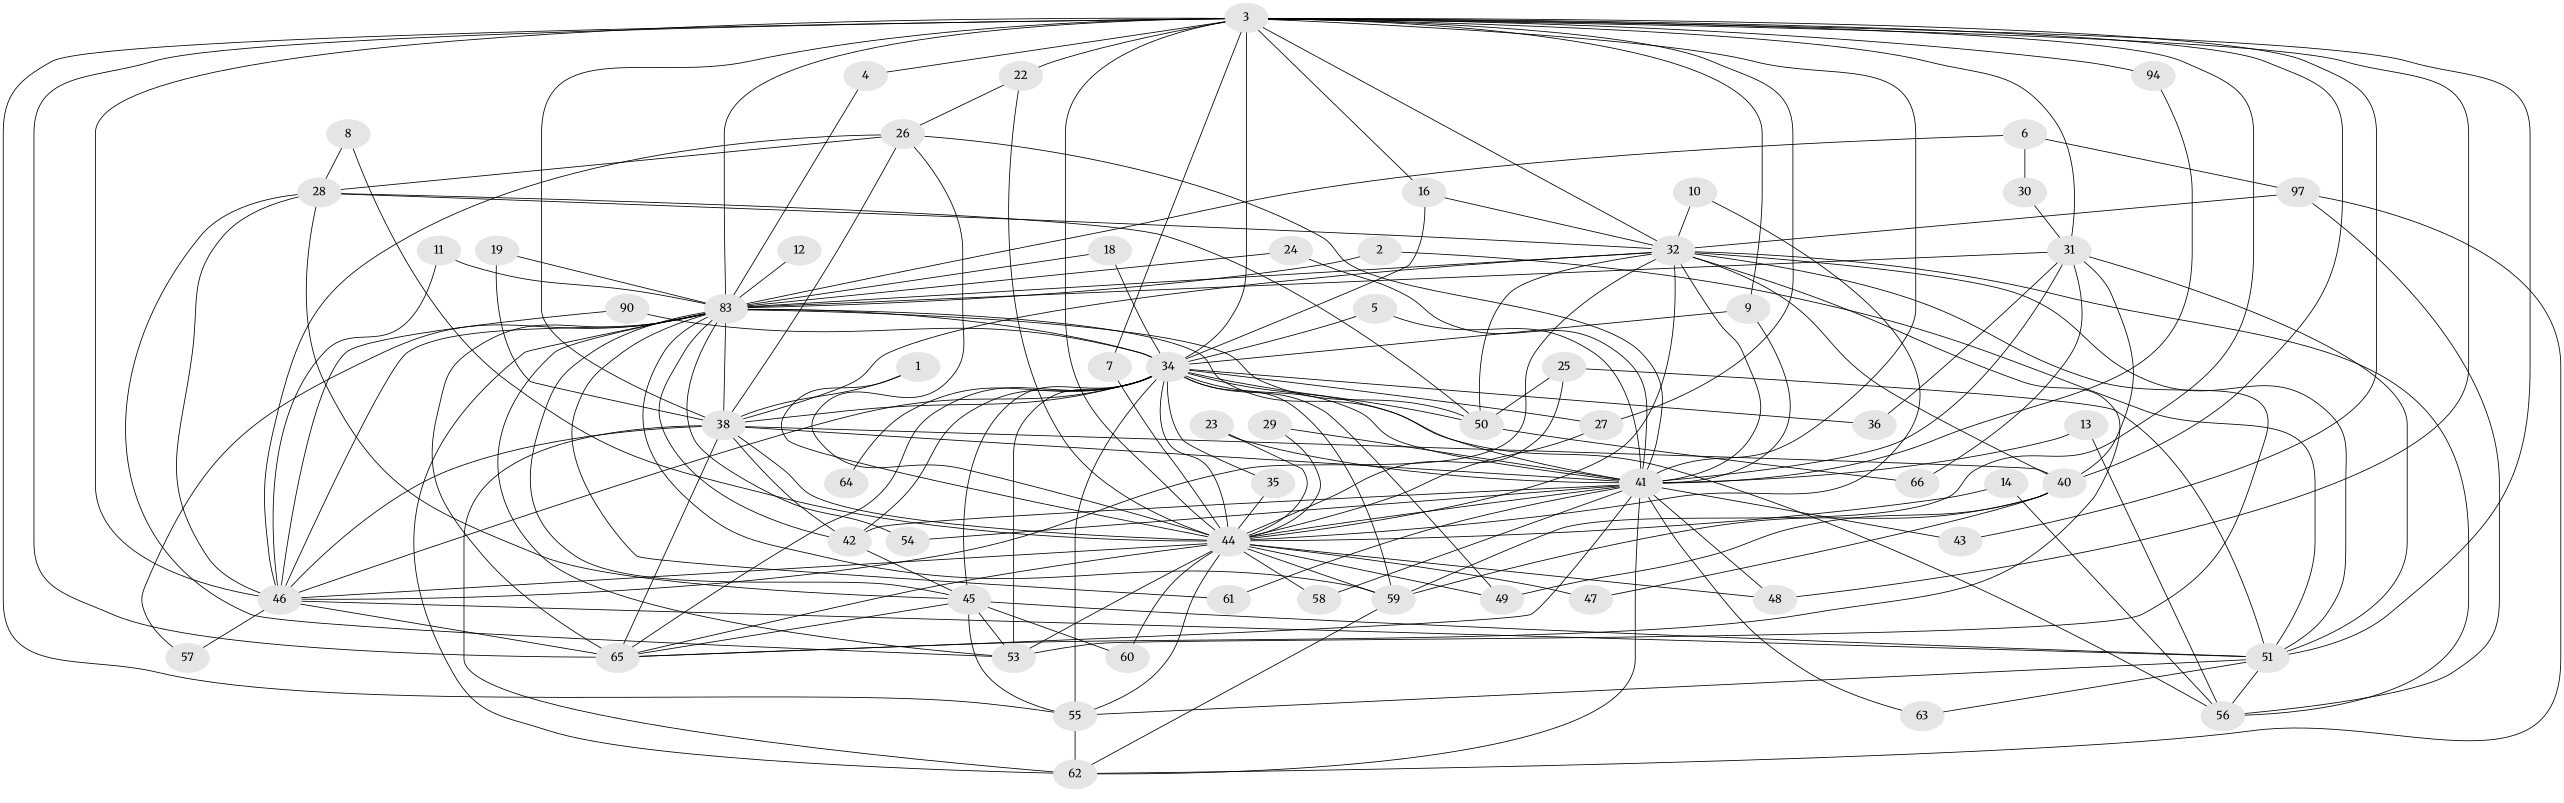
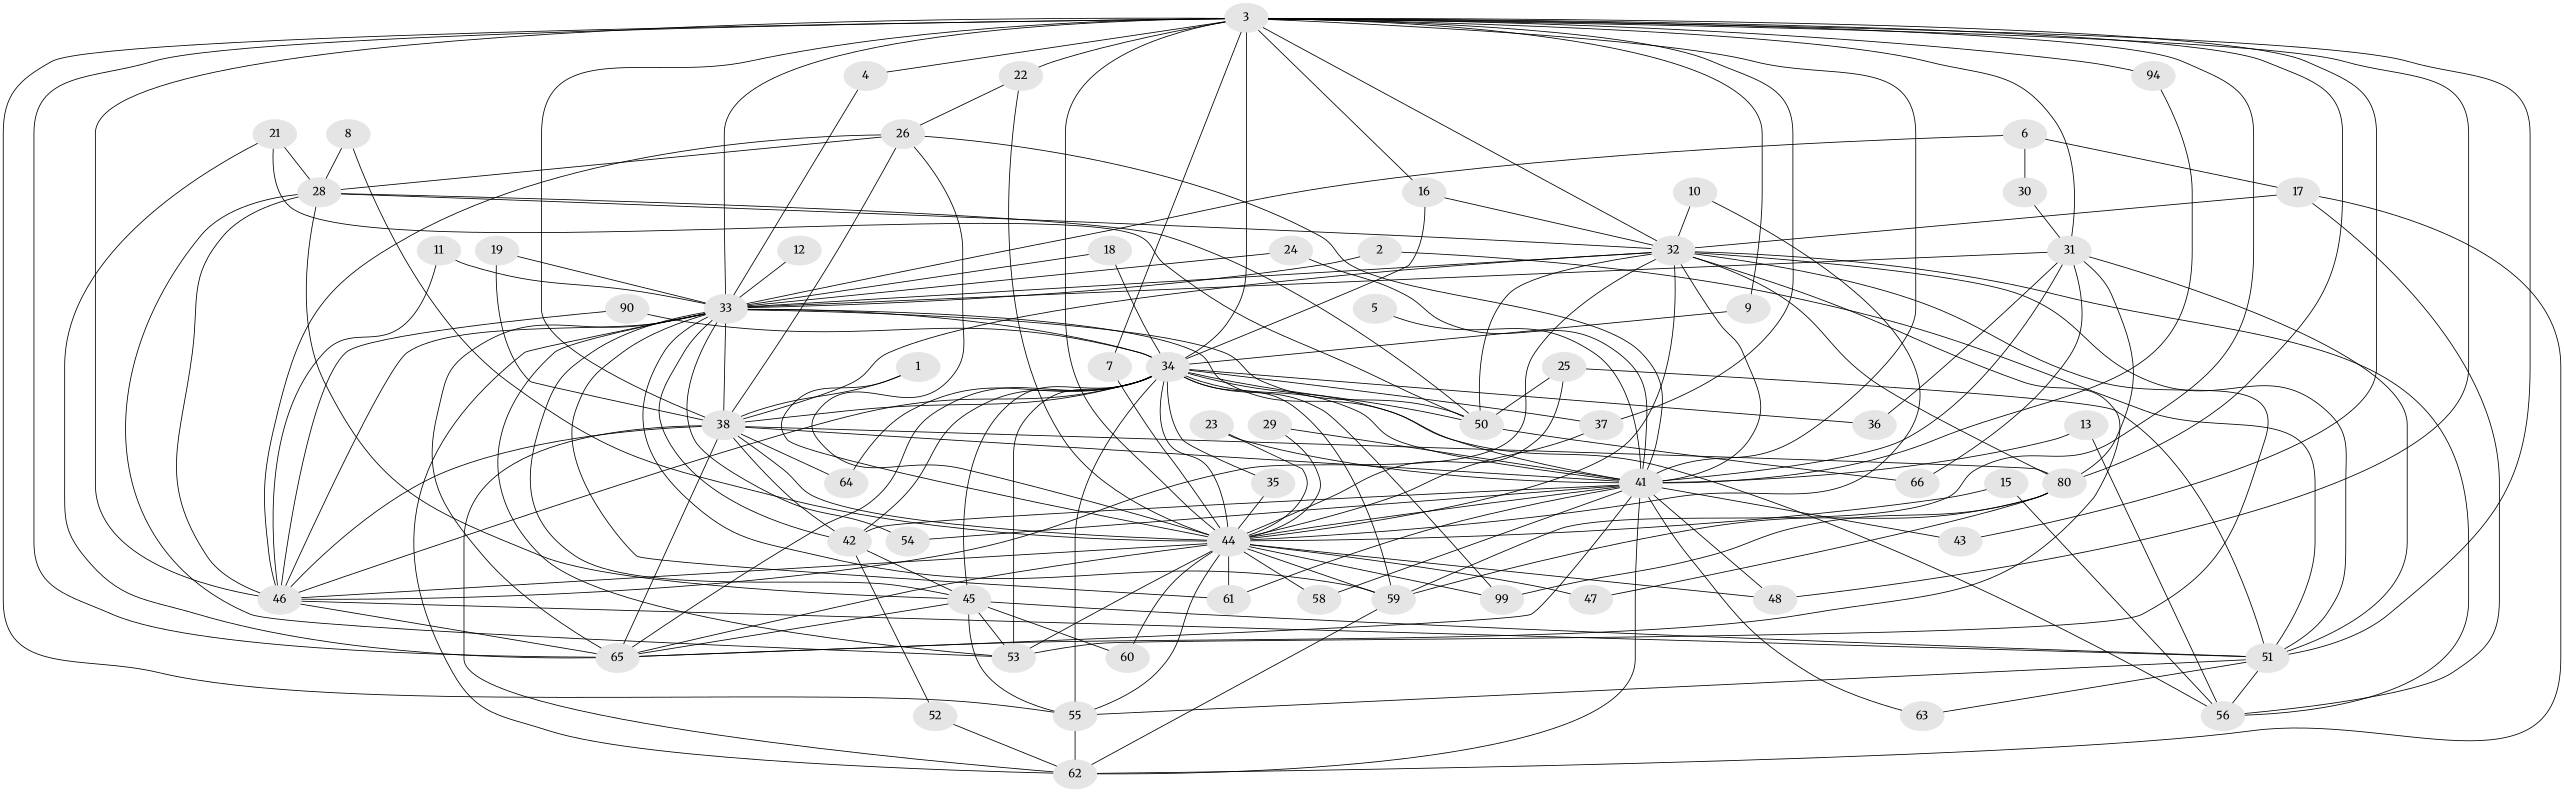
node "21": added
node "97": label "97" -> "17"
node "83": label "83" -> "33"
edge "5" -- "34": removed
node "27": label "27" -> "37"
edge "9" -- "41": removed
edge "38" -- "64": added
node "14": label "14" -> "15"
node "40": label "40" -> "80"
edge "44" -- "61": added
node "49": label "49" -> "99"
node "57": removed
node "52": added
